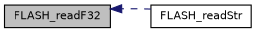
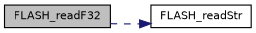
edge "FLASH_readStr" -> "FLASH_readF32": reversed
